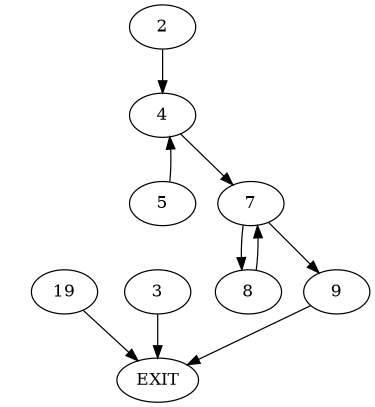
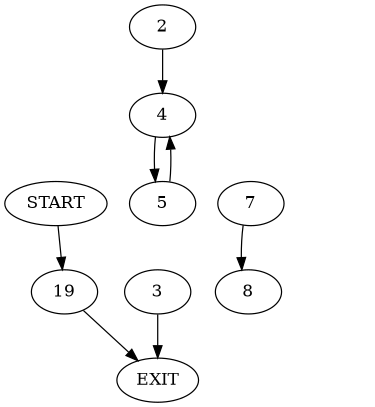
edge "4" -> "7": now "4" -> "5"
node "START": added
edge "8" -> "7": removed
node "9": removed
